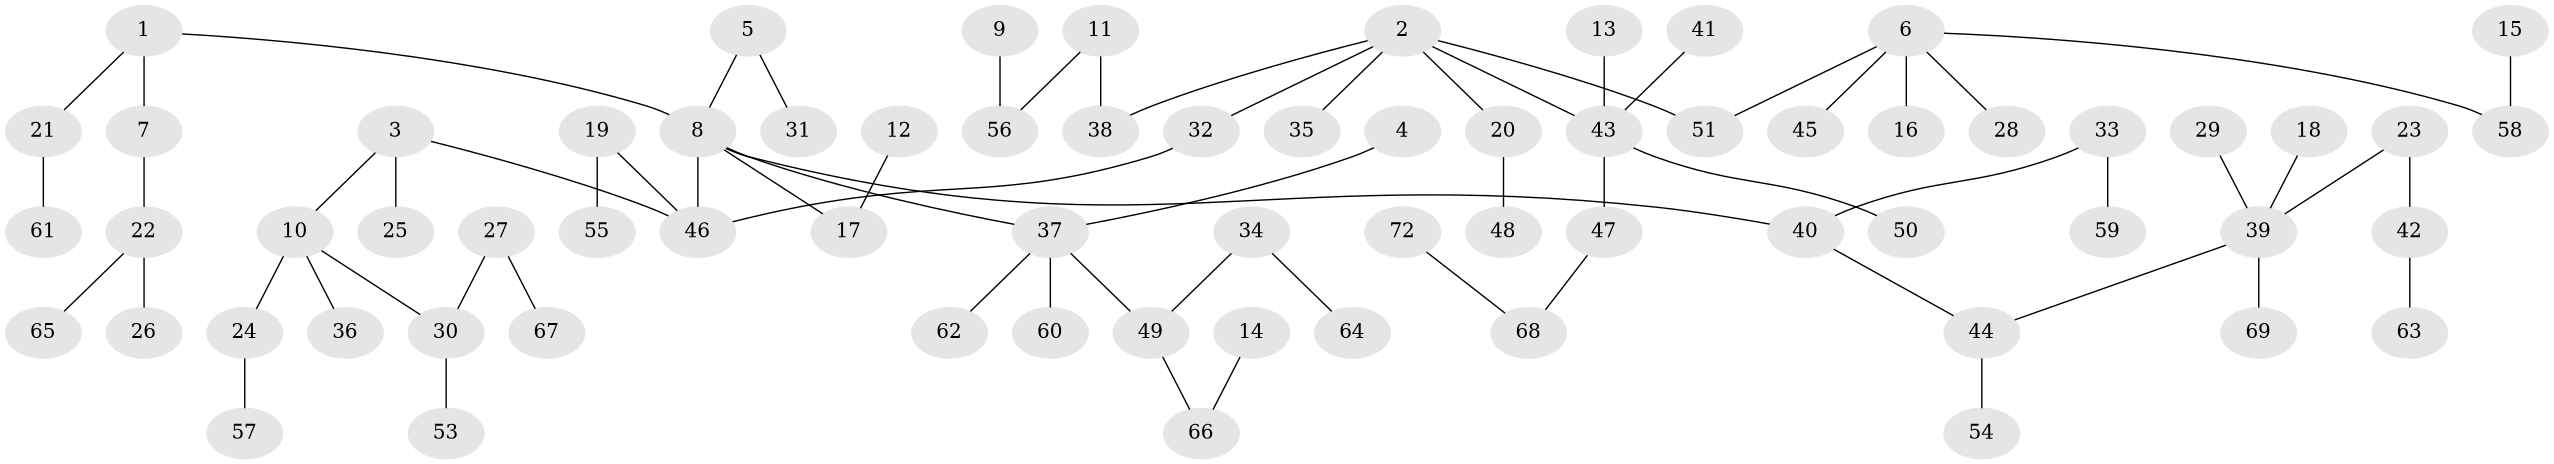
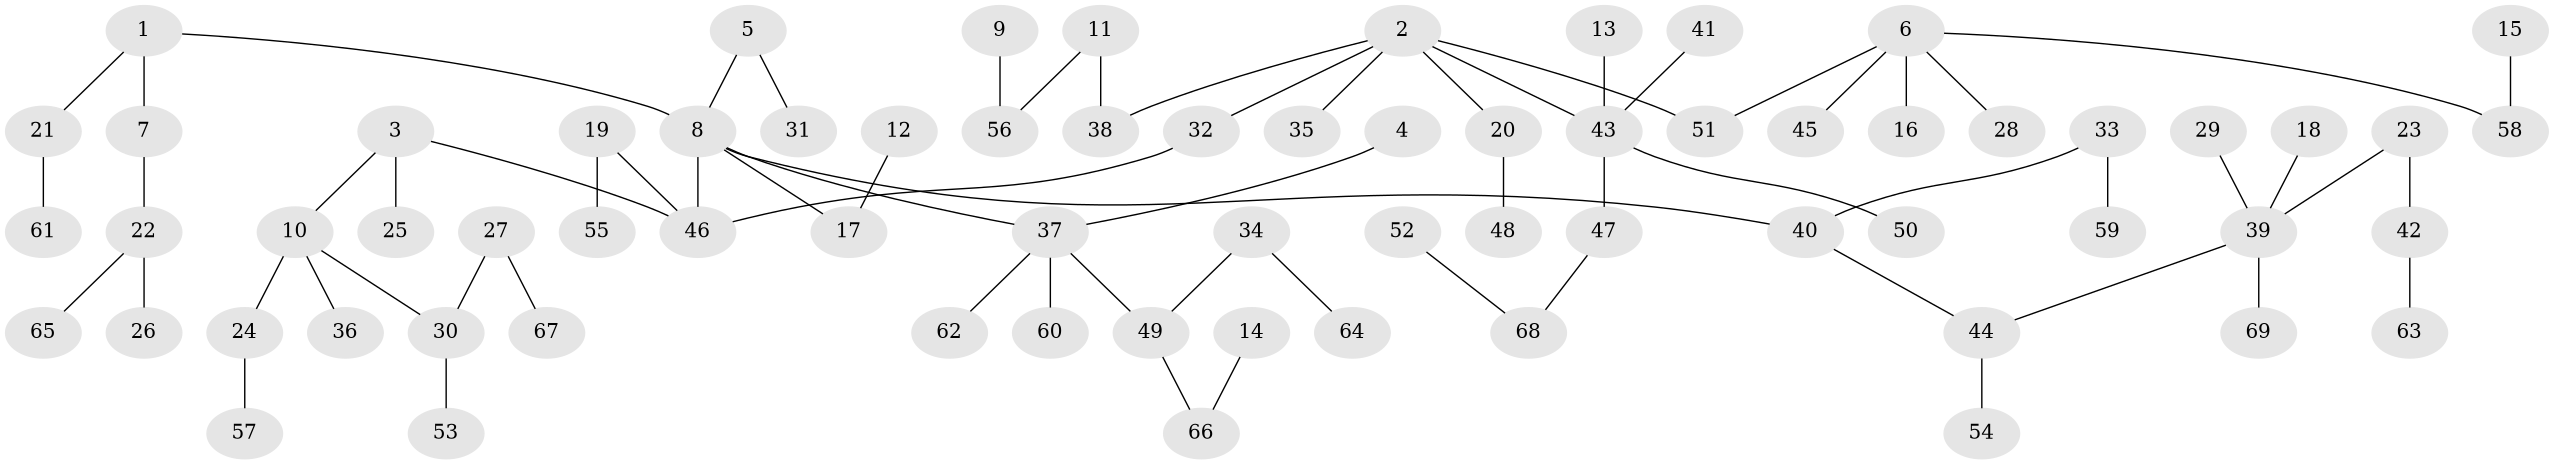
node "72": label "72" -> "52"
